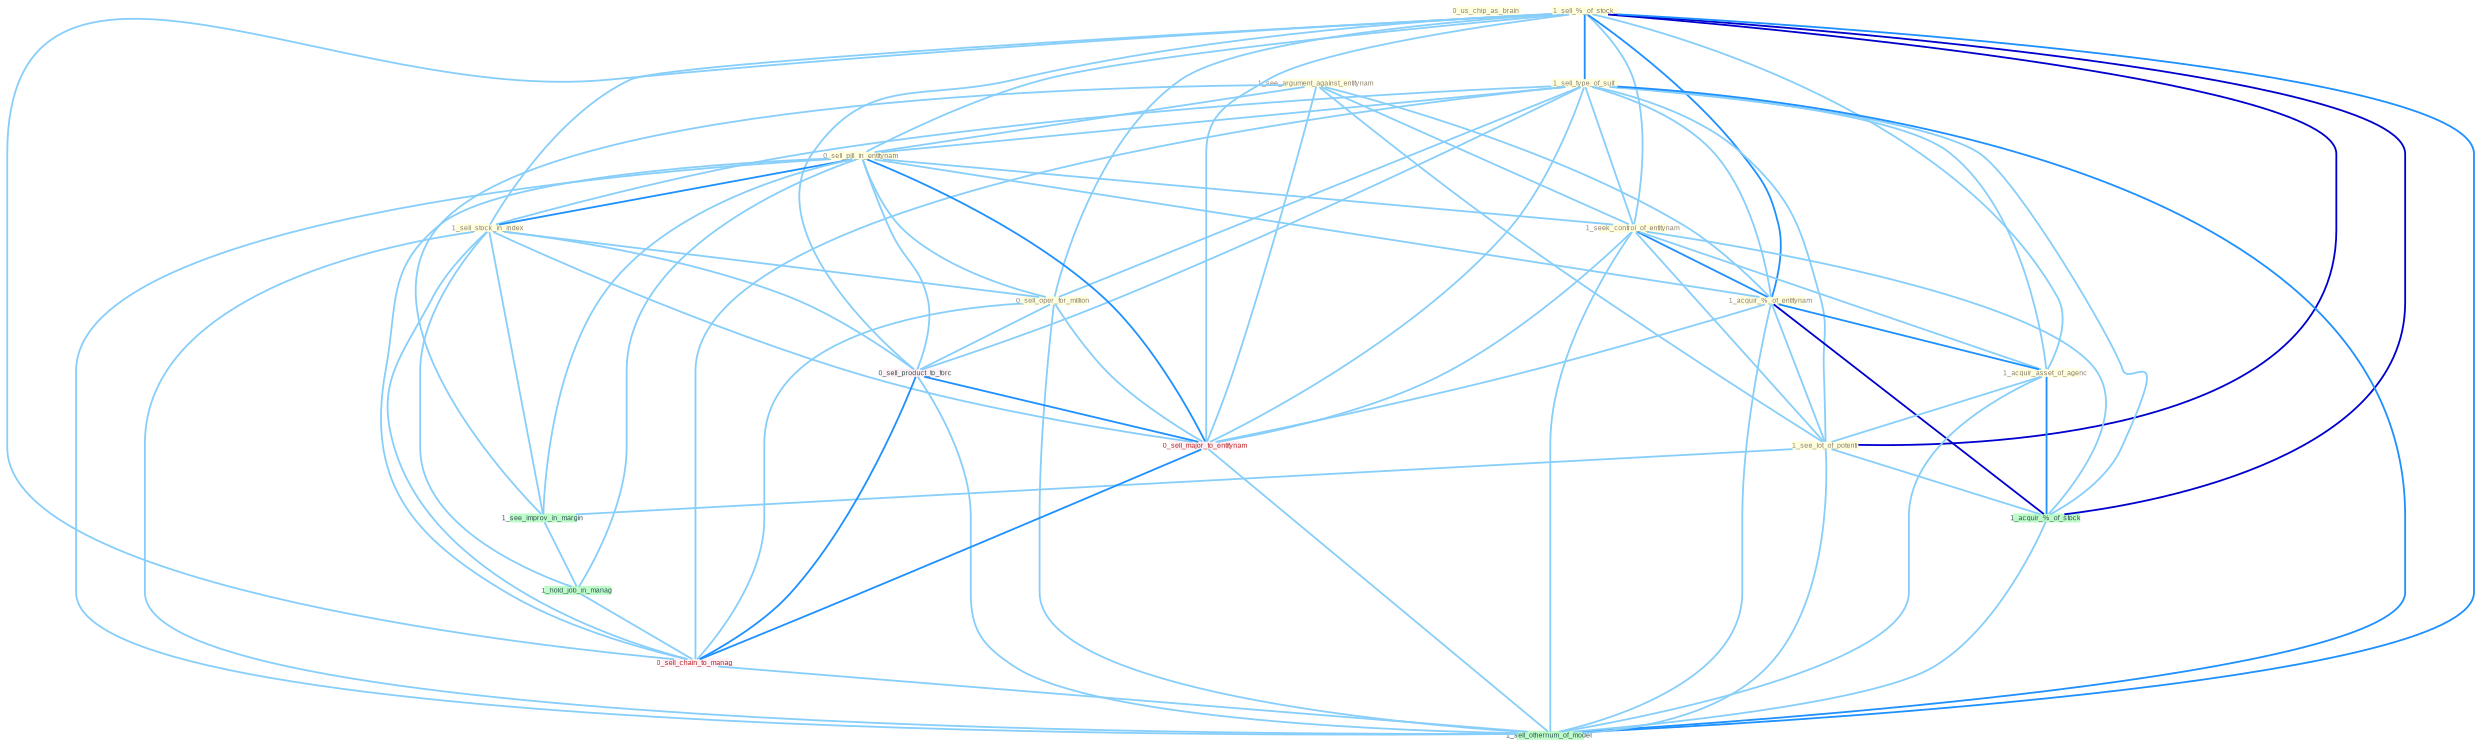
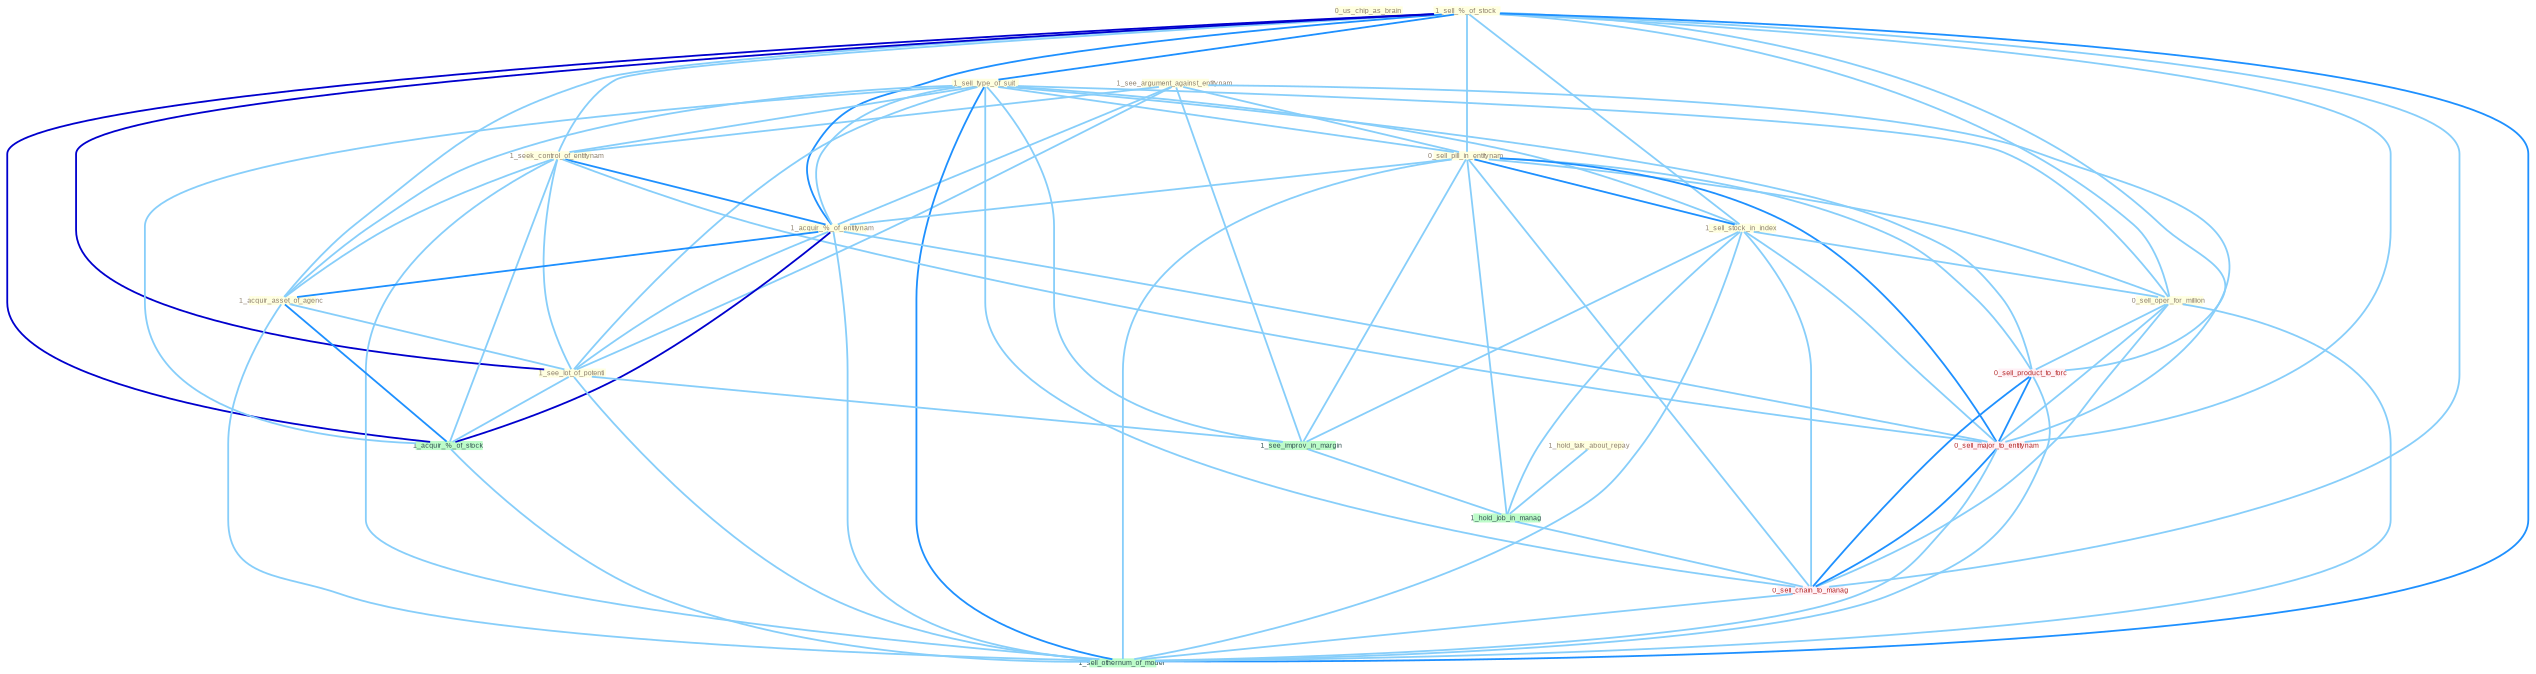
edge "0_sell_pill_in_entitynam" -- "1_seek_control_of_entitynam": removed
edge "1_sell_stock_in_index" -- "0_sell_product_to_forc": removed
edge "1_sell_type_of_suit" -- "0_sell_major_to_entitynam": now "1_sell_type_of_suit" -- "1_see_improv_in_margin"
node "0_sell_product_to_forc": fontcolor #2f4f4f -> #b22222
node "1_hold_talk_about_repay": added
